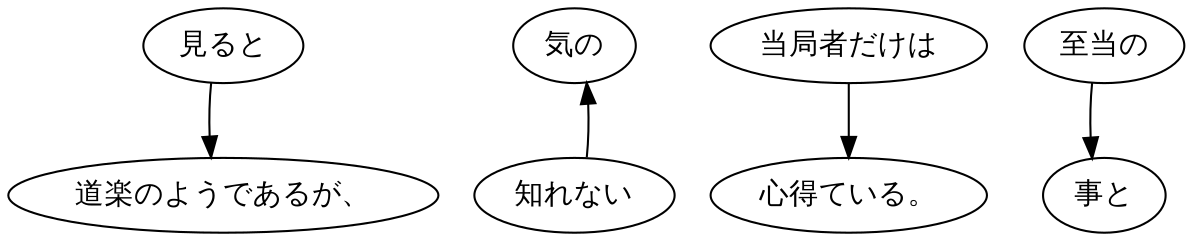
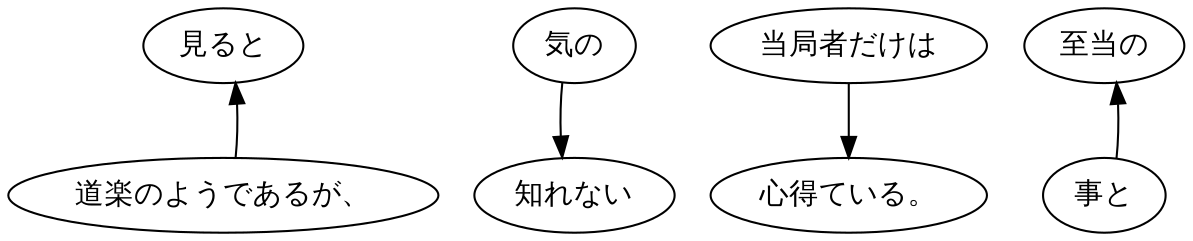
edge "見ると" -> "道楽のようであるが、": reversed
edge "至当の" -> "事と": reversed
edge "知れない" -> "気の": reversed
